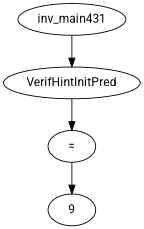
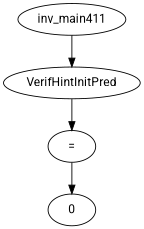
node "inv_main431": label "inv_main431" -> "inv_main411"
node "9": label "9" -> "0"
